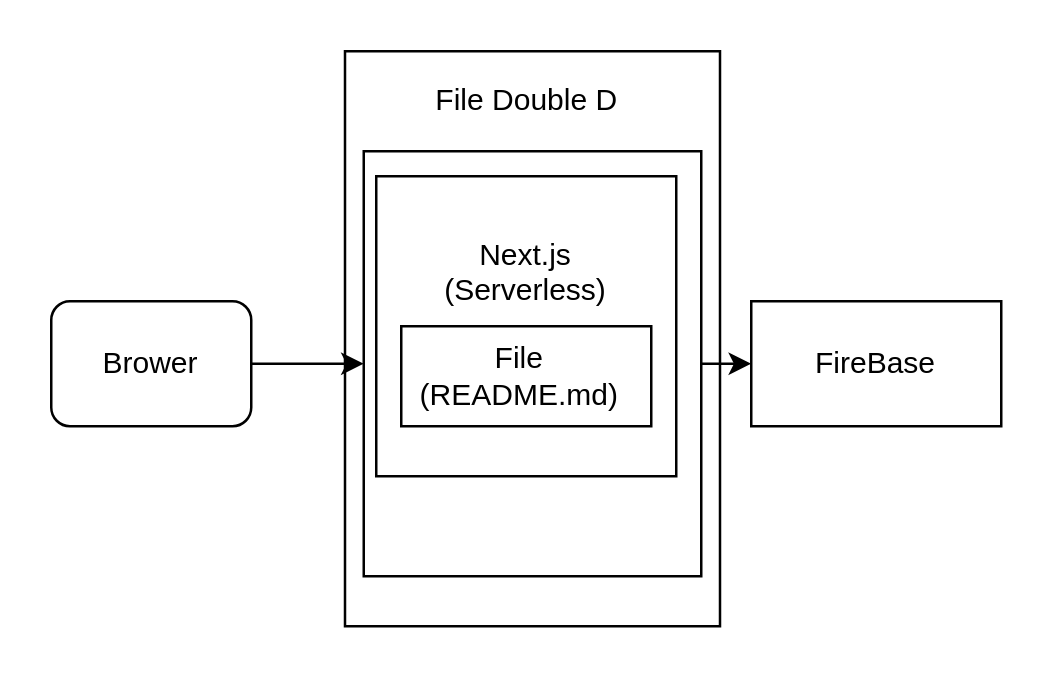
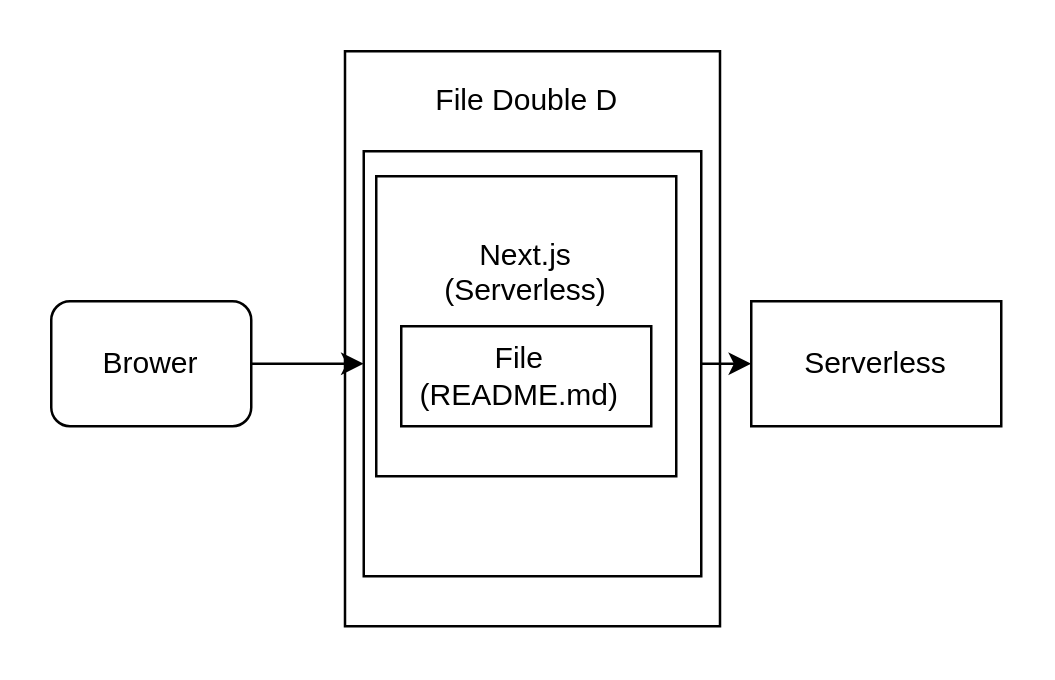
node "FireBase": label "FireBase" -> "Serverless"
